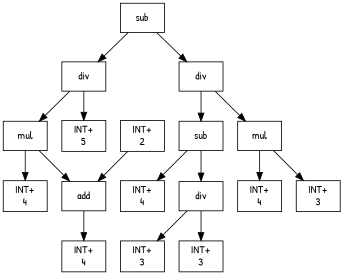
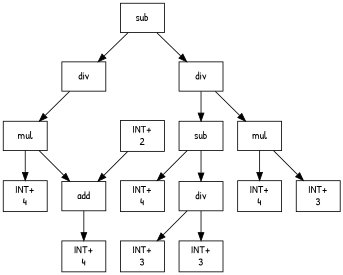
node "INT+ 5": removed
